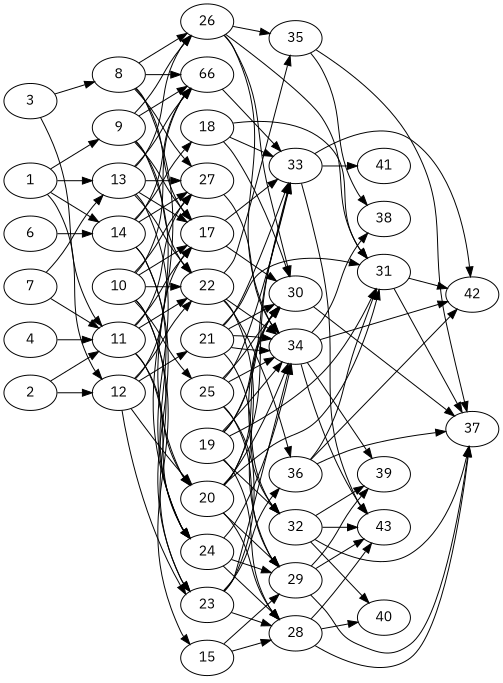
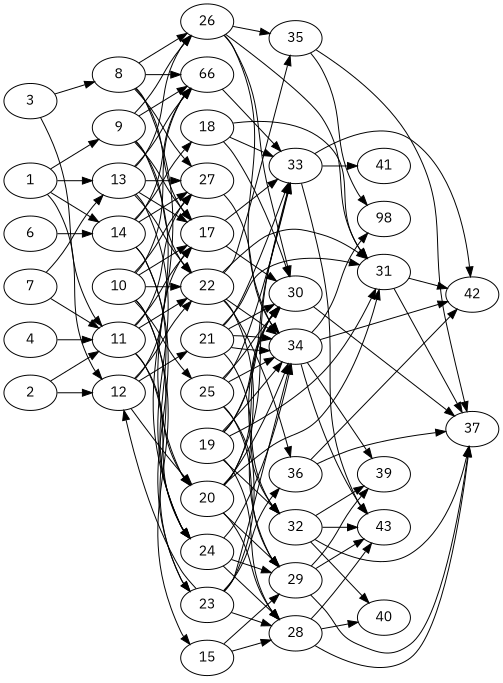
node "38": label "38" -> "98"
edge "36" -> "31": now "22" -> "31"
edge "12" -> "23": reversed
